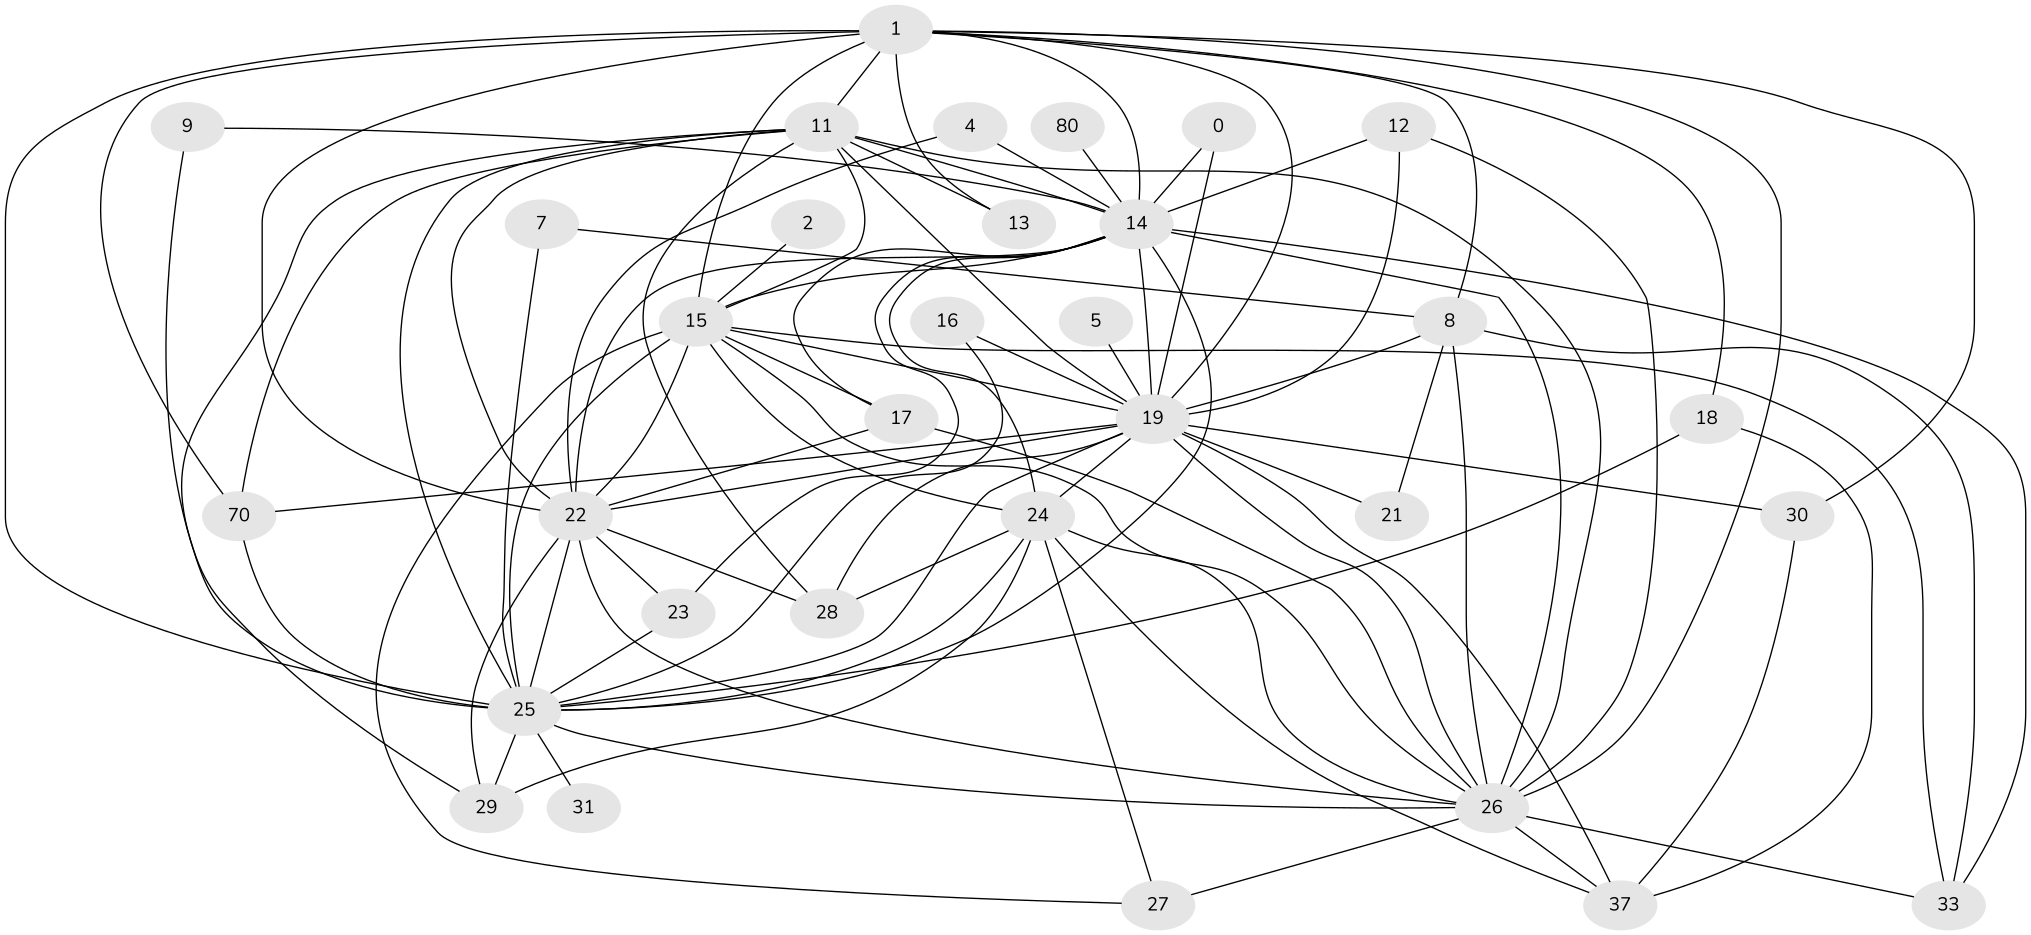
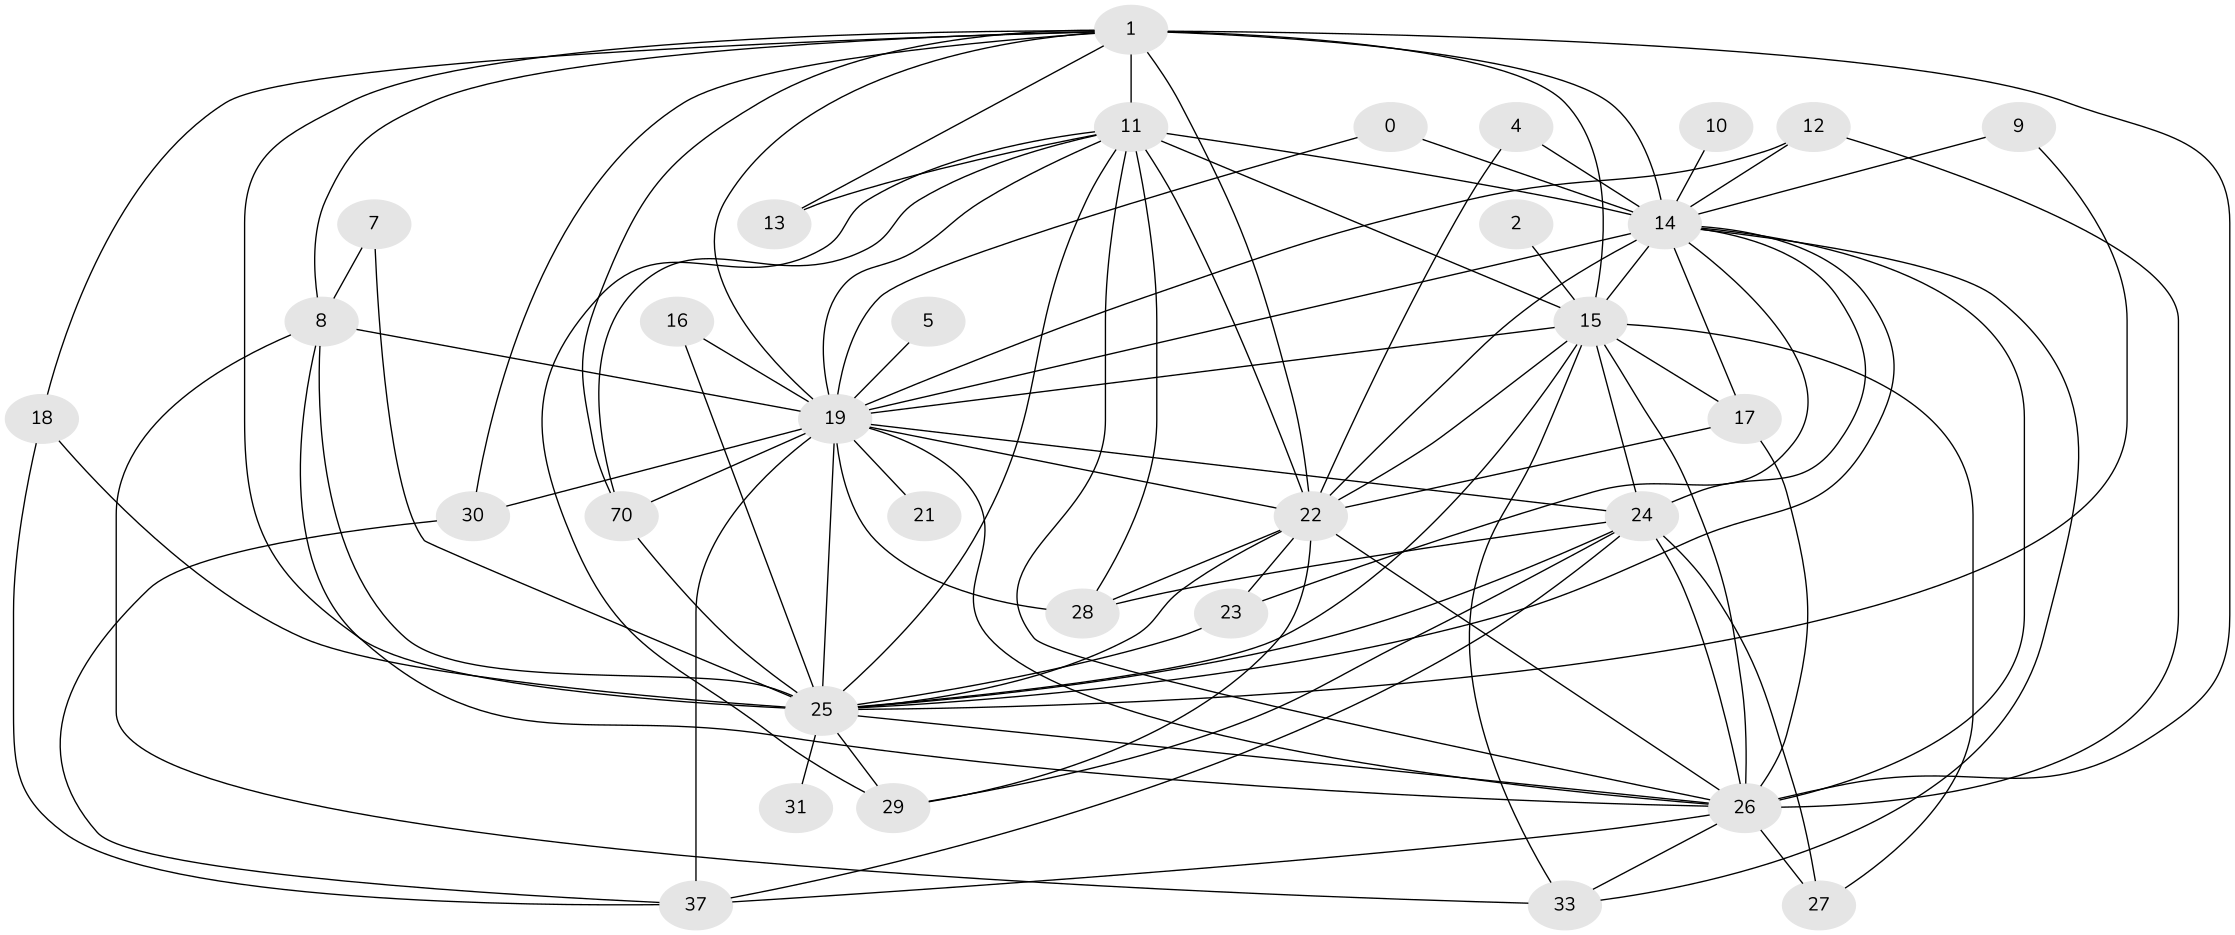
node "80": label "80" -> "10"
edge "8" -- "21": now "8" -- "25"
